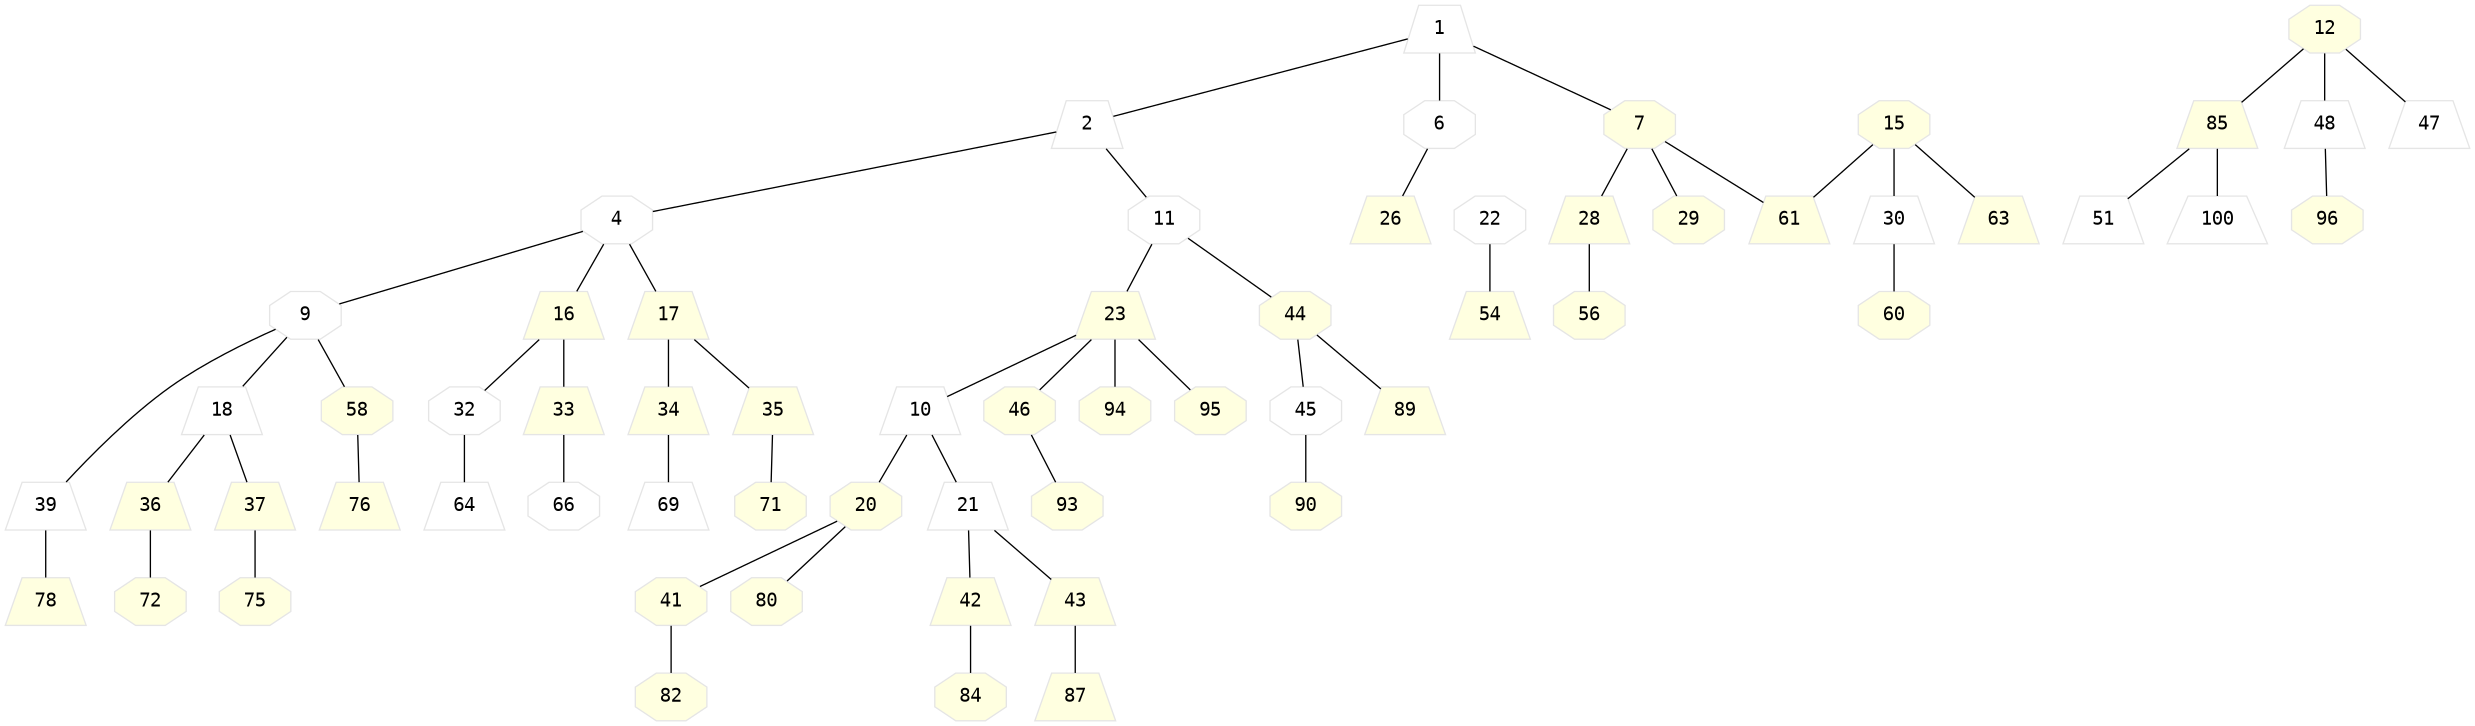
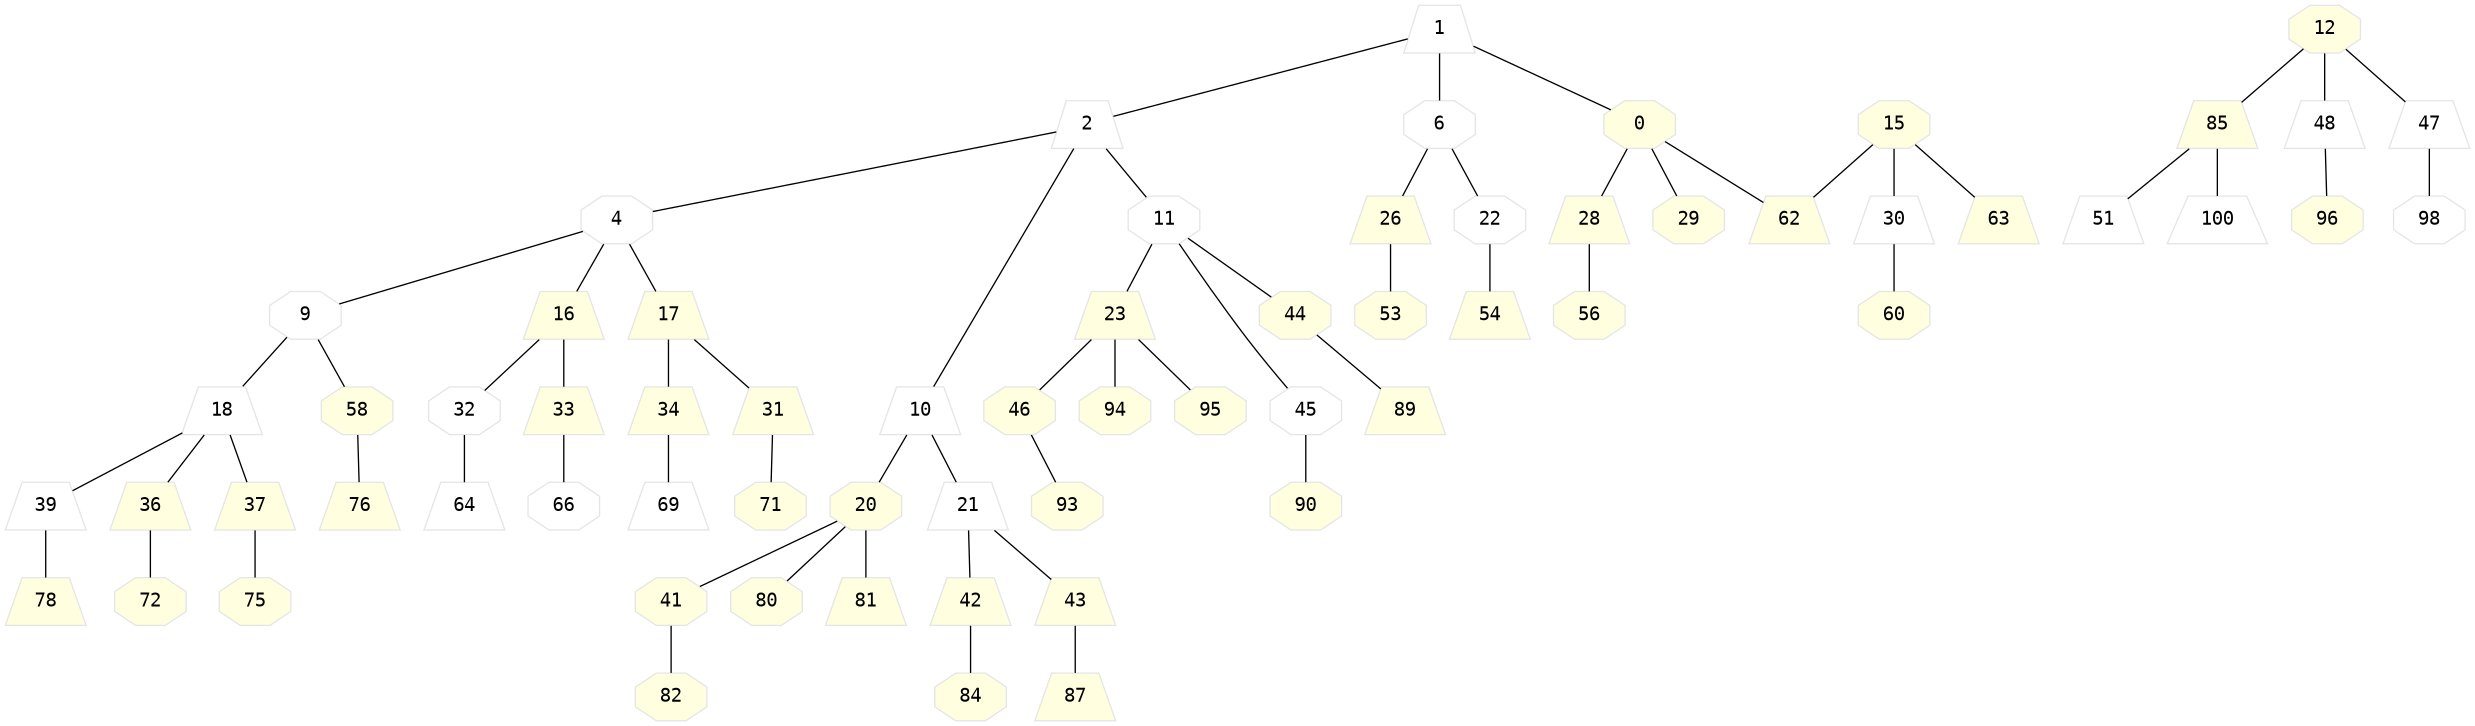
node "7": label "7" -> "0"
edge "6" -- "22": added
node "61": label "61" -> "62"
node "98": added
node "53": added
edge "44" -- "45": now "11" -- "45"
edge "23" -- "10": now "2" -- "10"
edge "9" -- "39": now "18" -- "39"
node "35": label "35" -> "31"
node "81": added
